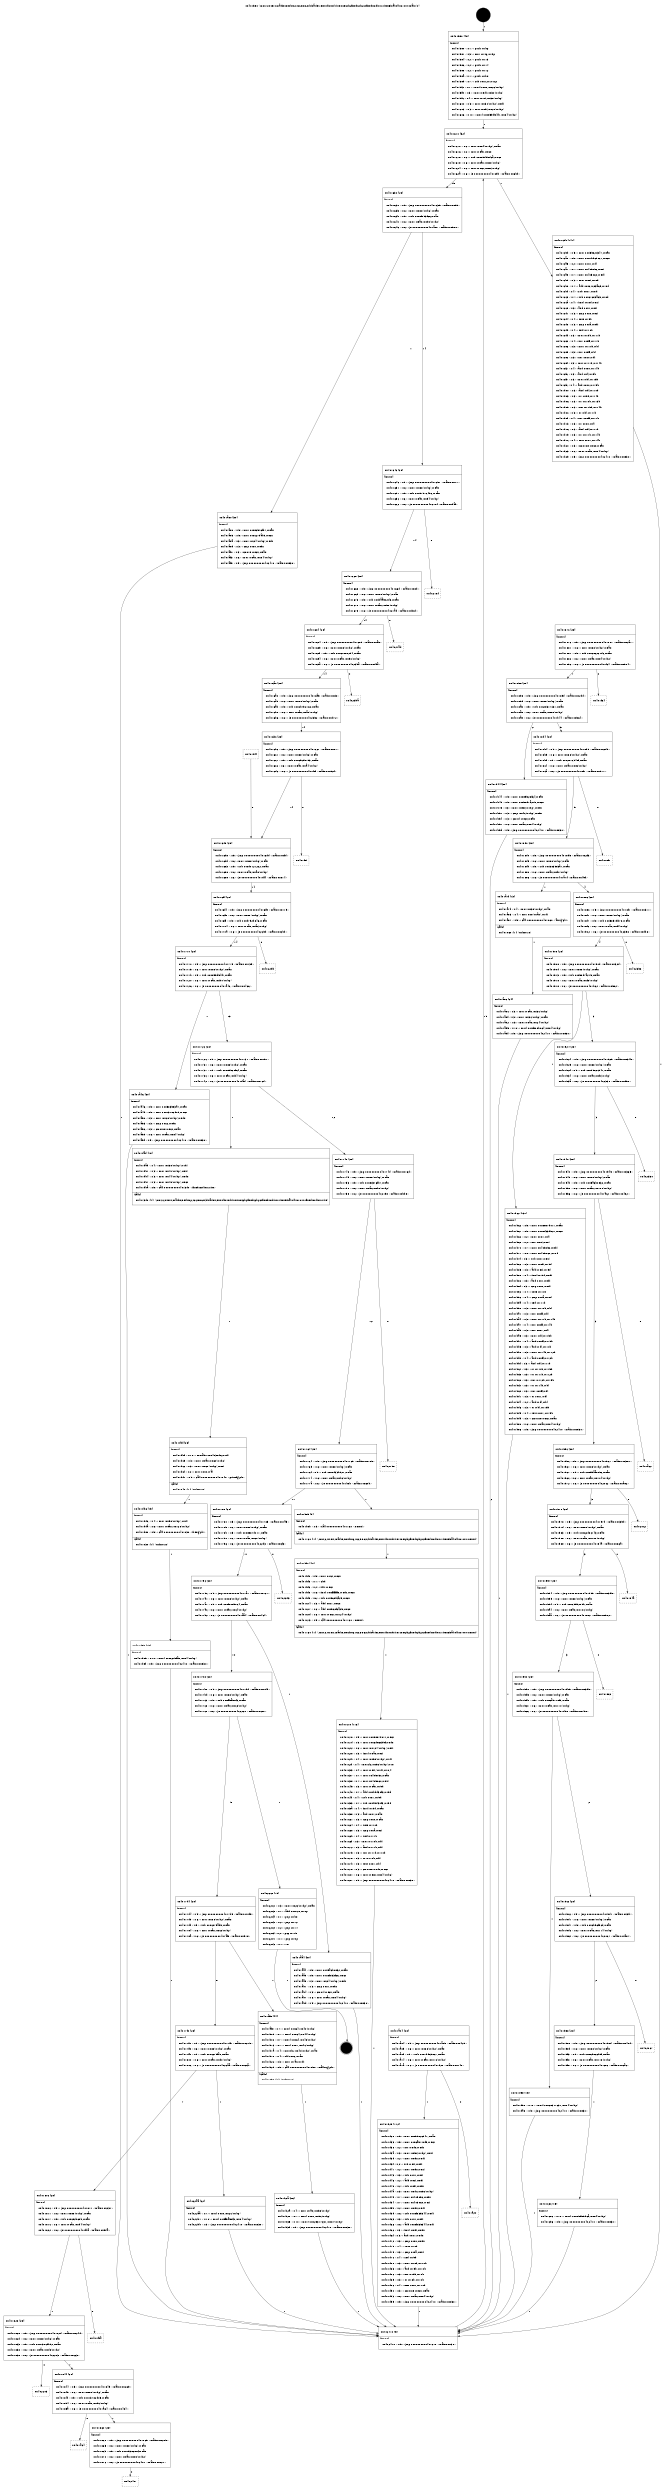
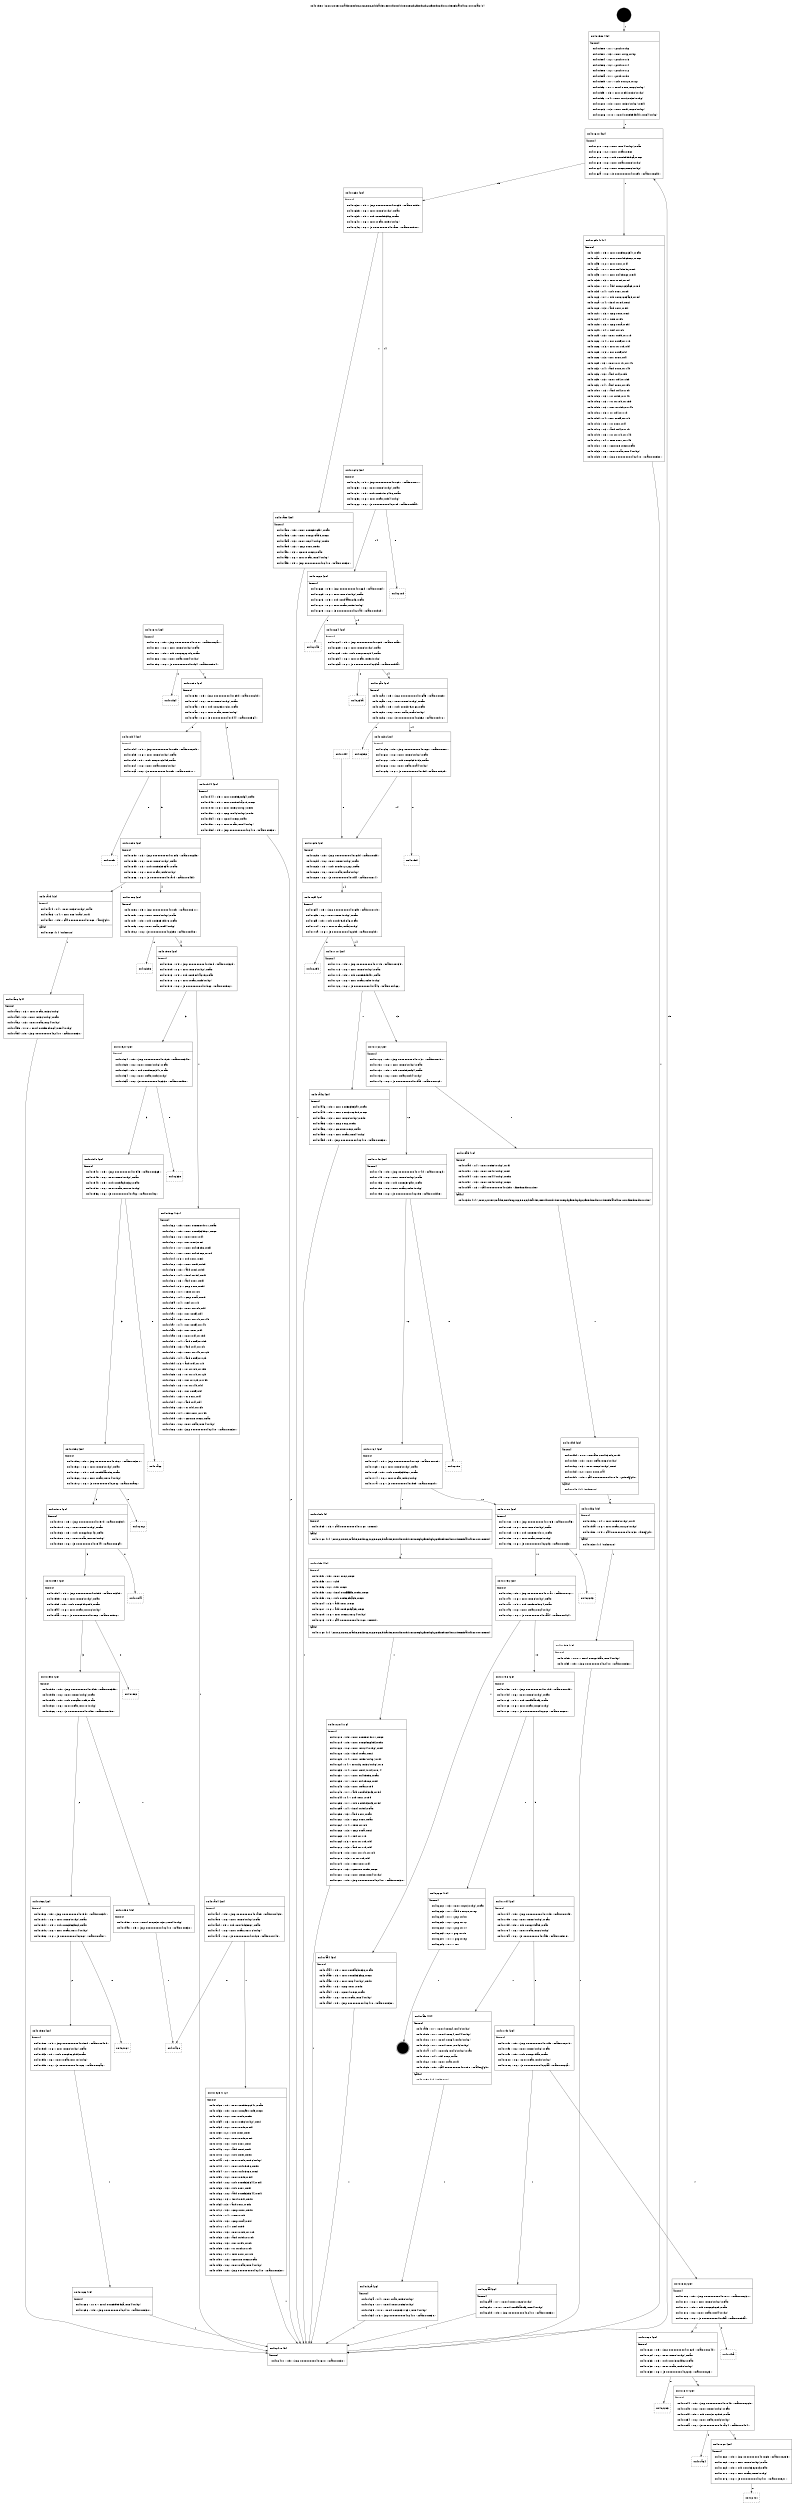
node "0x402352": added
edge "0x401d9e [15]" -> "0x402410 [5]": now "0x401d9e [15]" -> "0x401a20"
